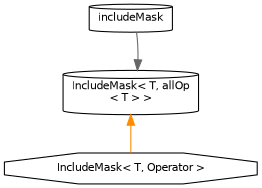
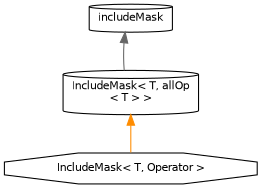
edge "includeMask" -> "IncludeMask< T, allOp < T > >": reversed
